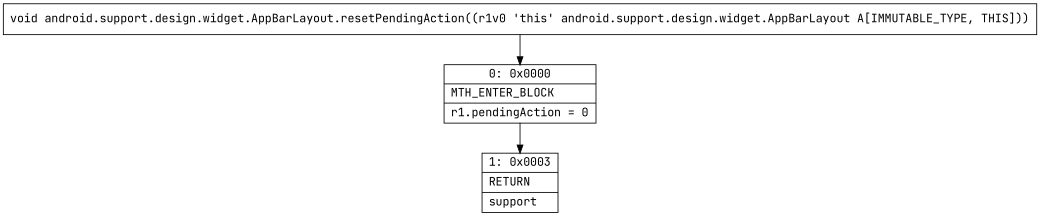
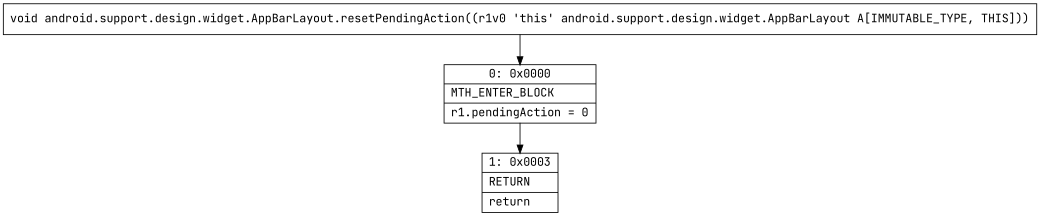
node "1: 0x0003": text "support" -> "return"
